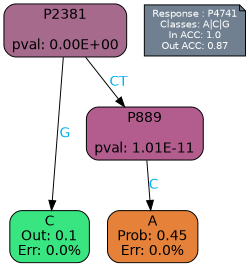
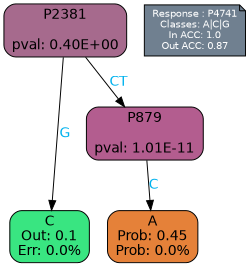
node "P2381 pval: 0.00E+00": label "P2381 pval: 0.00E+00" -> "P2381 pval: 0.40E+00"
node "P889 pval: 1.01E-11": label "P889 pval: 1.01E-11" -> "P879 pval: 1.01E-11"
node "A Prob: 0.45 Err: 0.0%": label "A Prob: 0.45 Err: 0.0%" -> "A Prob: 0.45 Prob: 0.0%"
